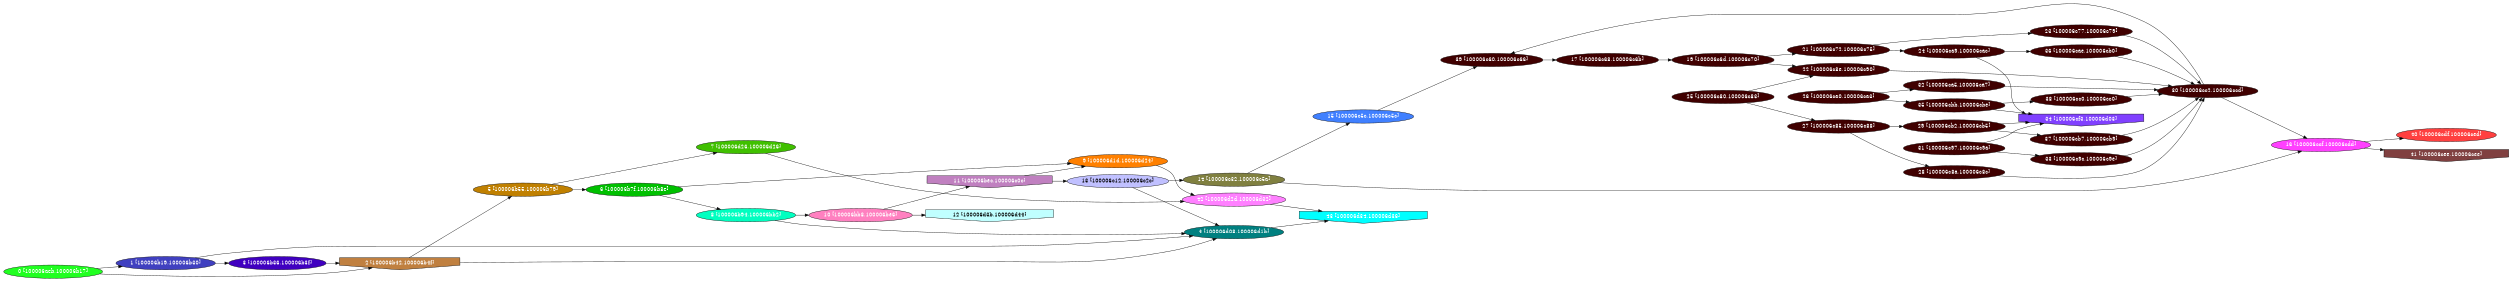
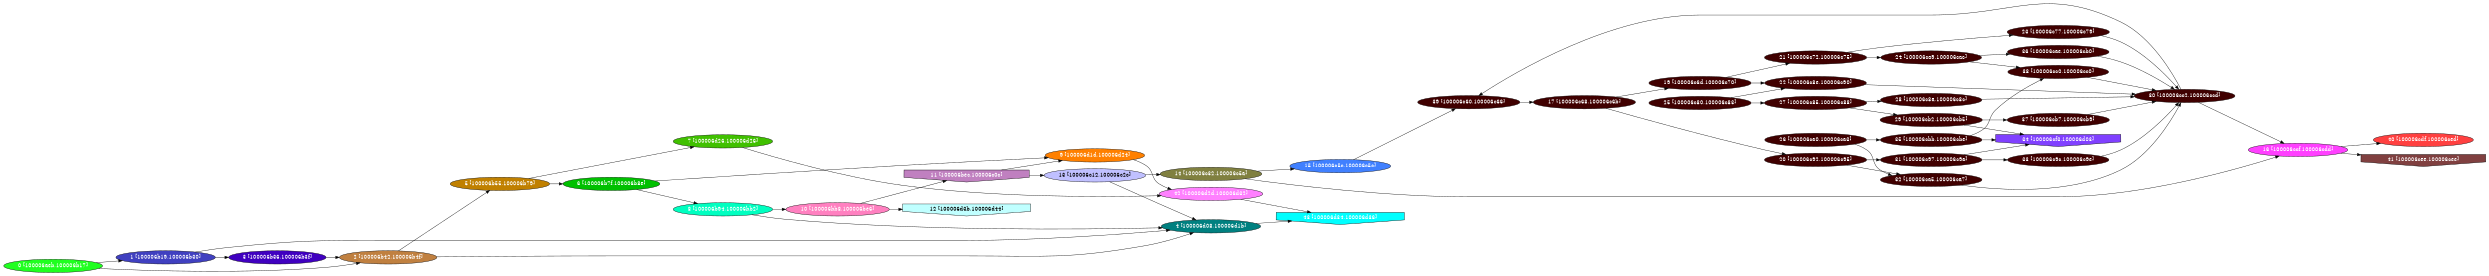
edge "24 [100006ca9,100006cac]" -> "34 [100006cf3,100006d03]": now "24 [100006ca9,100006cac]" -> "38 [100006cc0,100006cc0]"
node "20 [100006c92,100006c95]": added
node "2 [100006b42,100006b4f]": shape invhouse -> ellipse
